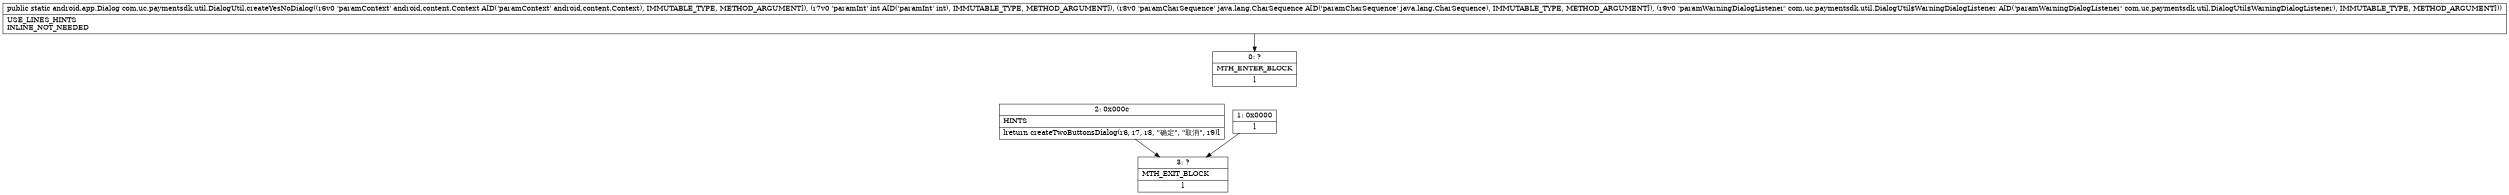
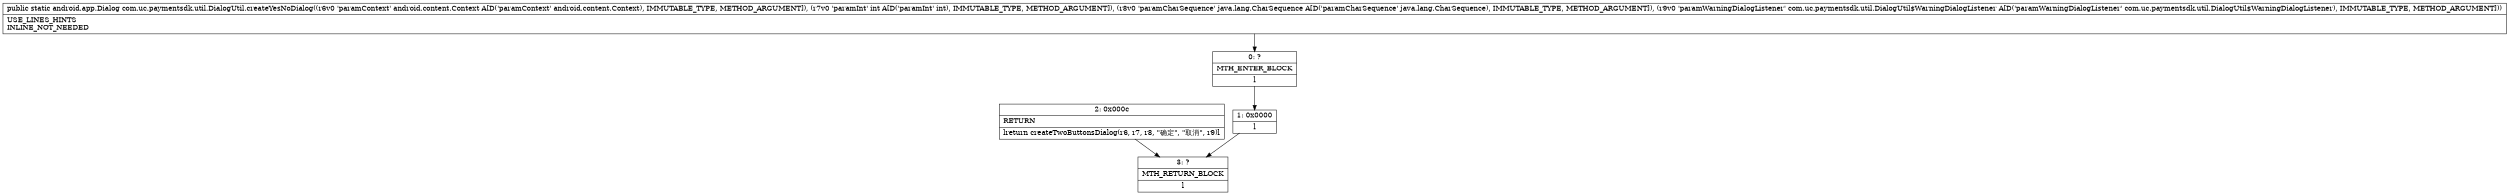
edge "0: ?" -> "1: 0x0000": added
node "2: 0x000c": text "HINTS" -> "RETURN"
node "3: ?": text "MTH_EXIT_BLOCK" -> "MTH_RETURN_BLOCK"
